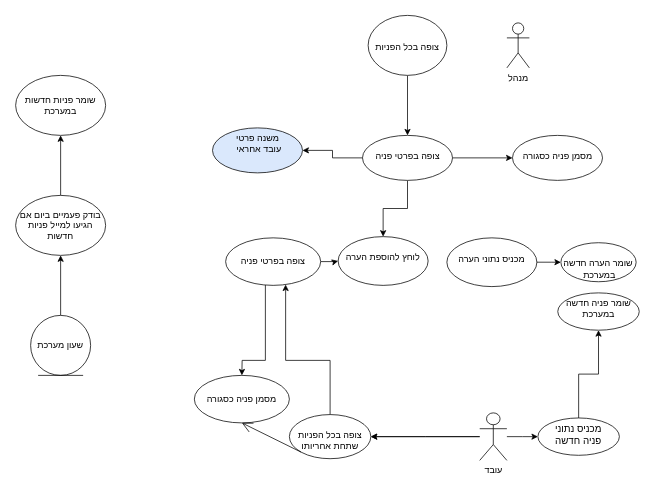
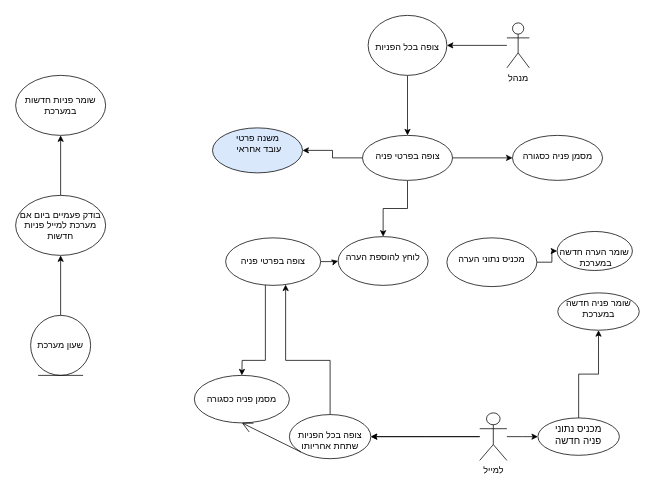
edge "מנהל" -> "צופה בכל הפניות": added
node "בודק פעמיים ביום אם הגיעו למייל פניות חדשות": label "בודק פעמיים ביום אם הגיעו למייל פניות חדשות" -> "בודק פעמיים ביום אם מערכת למייל פניות חדשות"
node "שומר הערה חדשה במערכת": moved (598, 262) -> (595, 251)
node "עובד": label "עובד" -> "למייל"
